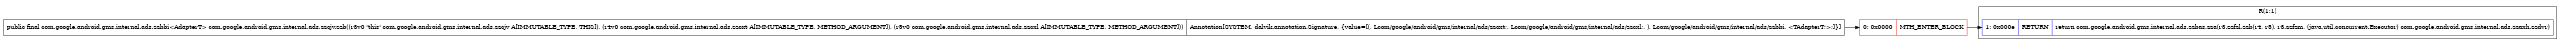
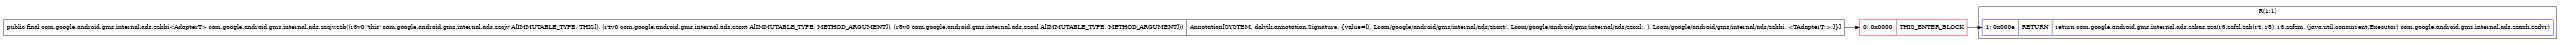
node "0: 0x0000": text "MTH_ENTER_BLOCK" -> "THIS_ENTER_BLOCK"
